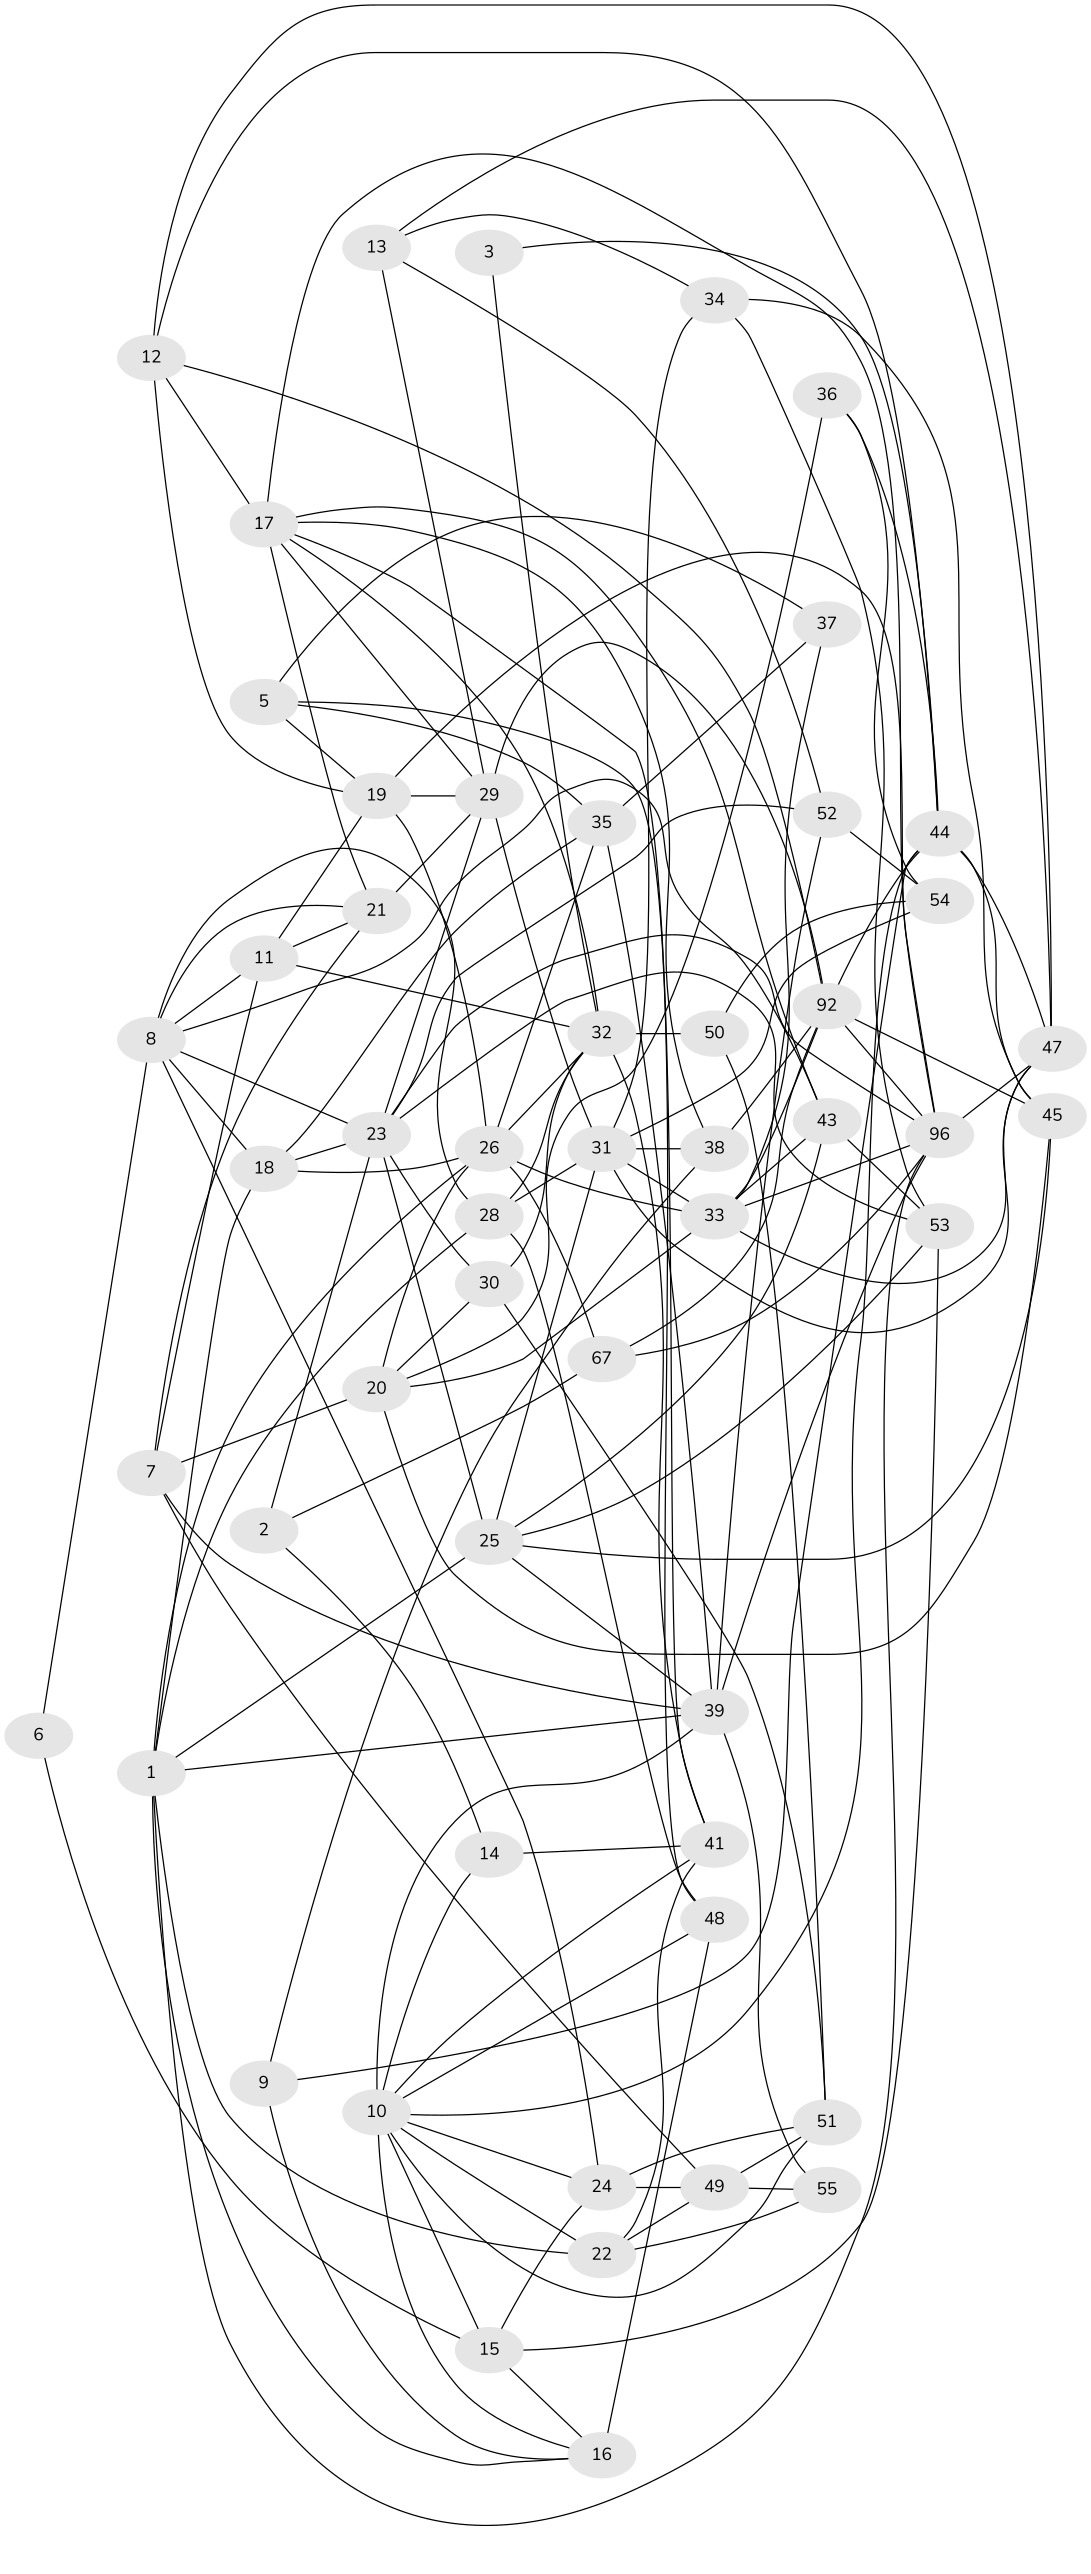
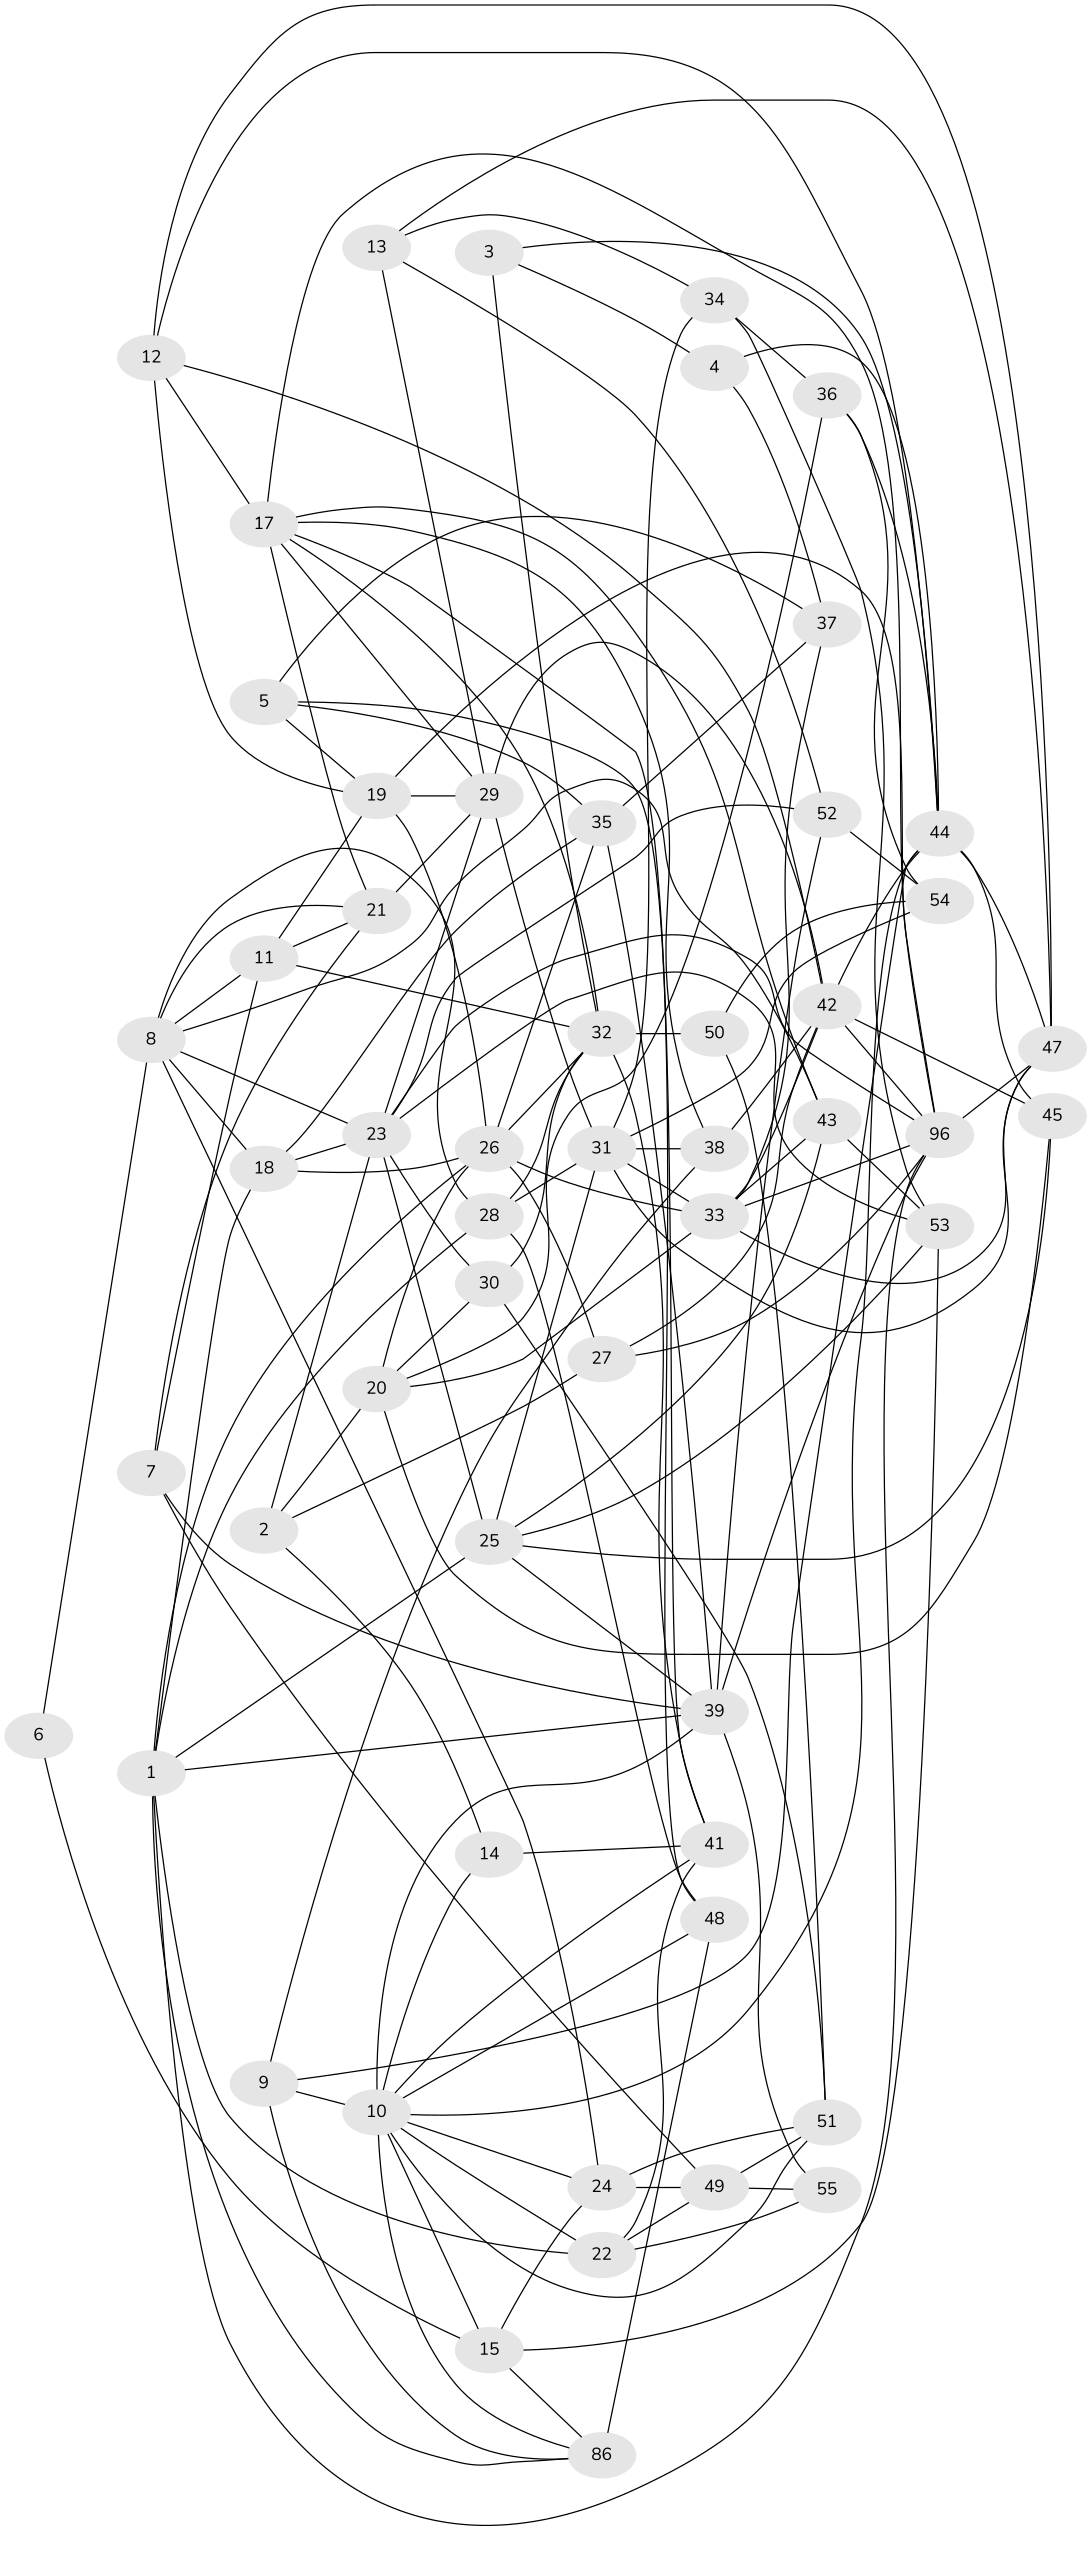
node "4": added
edge "34" -- "45": now "34" -- "36"
node "92": label "92" -> "42"
node "67": label "67" -> "27"
edge "20" -- "7": now "20" -- "2"
edge "9" -- "10": added
node "16": label "16" -> "86"
